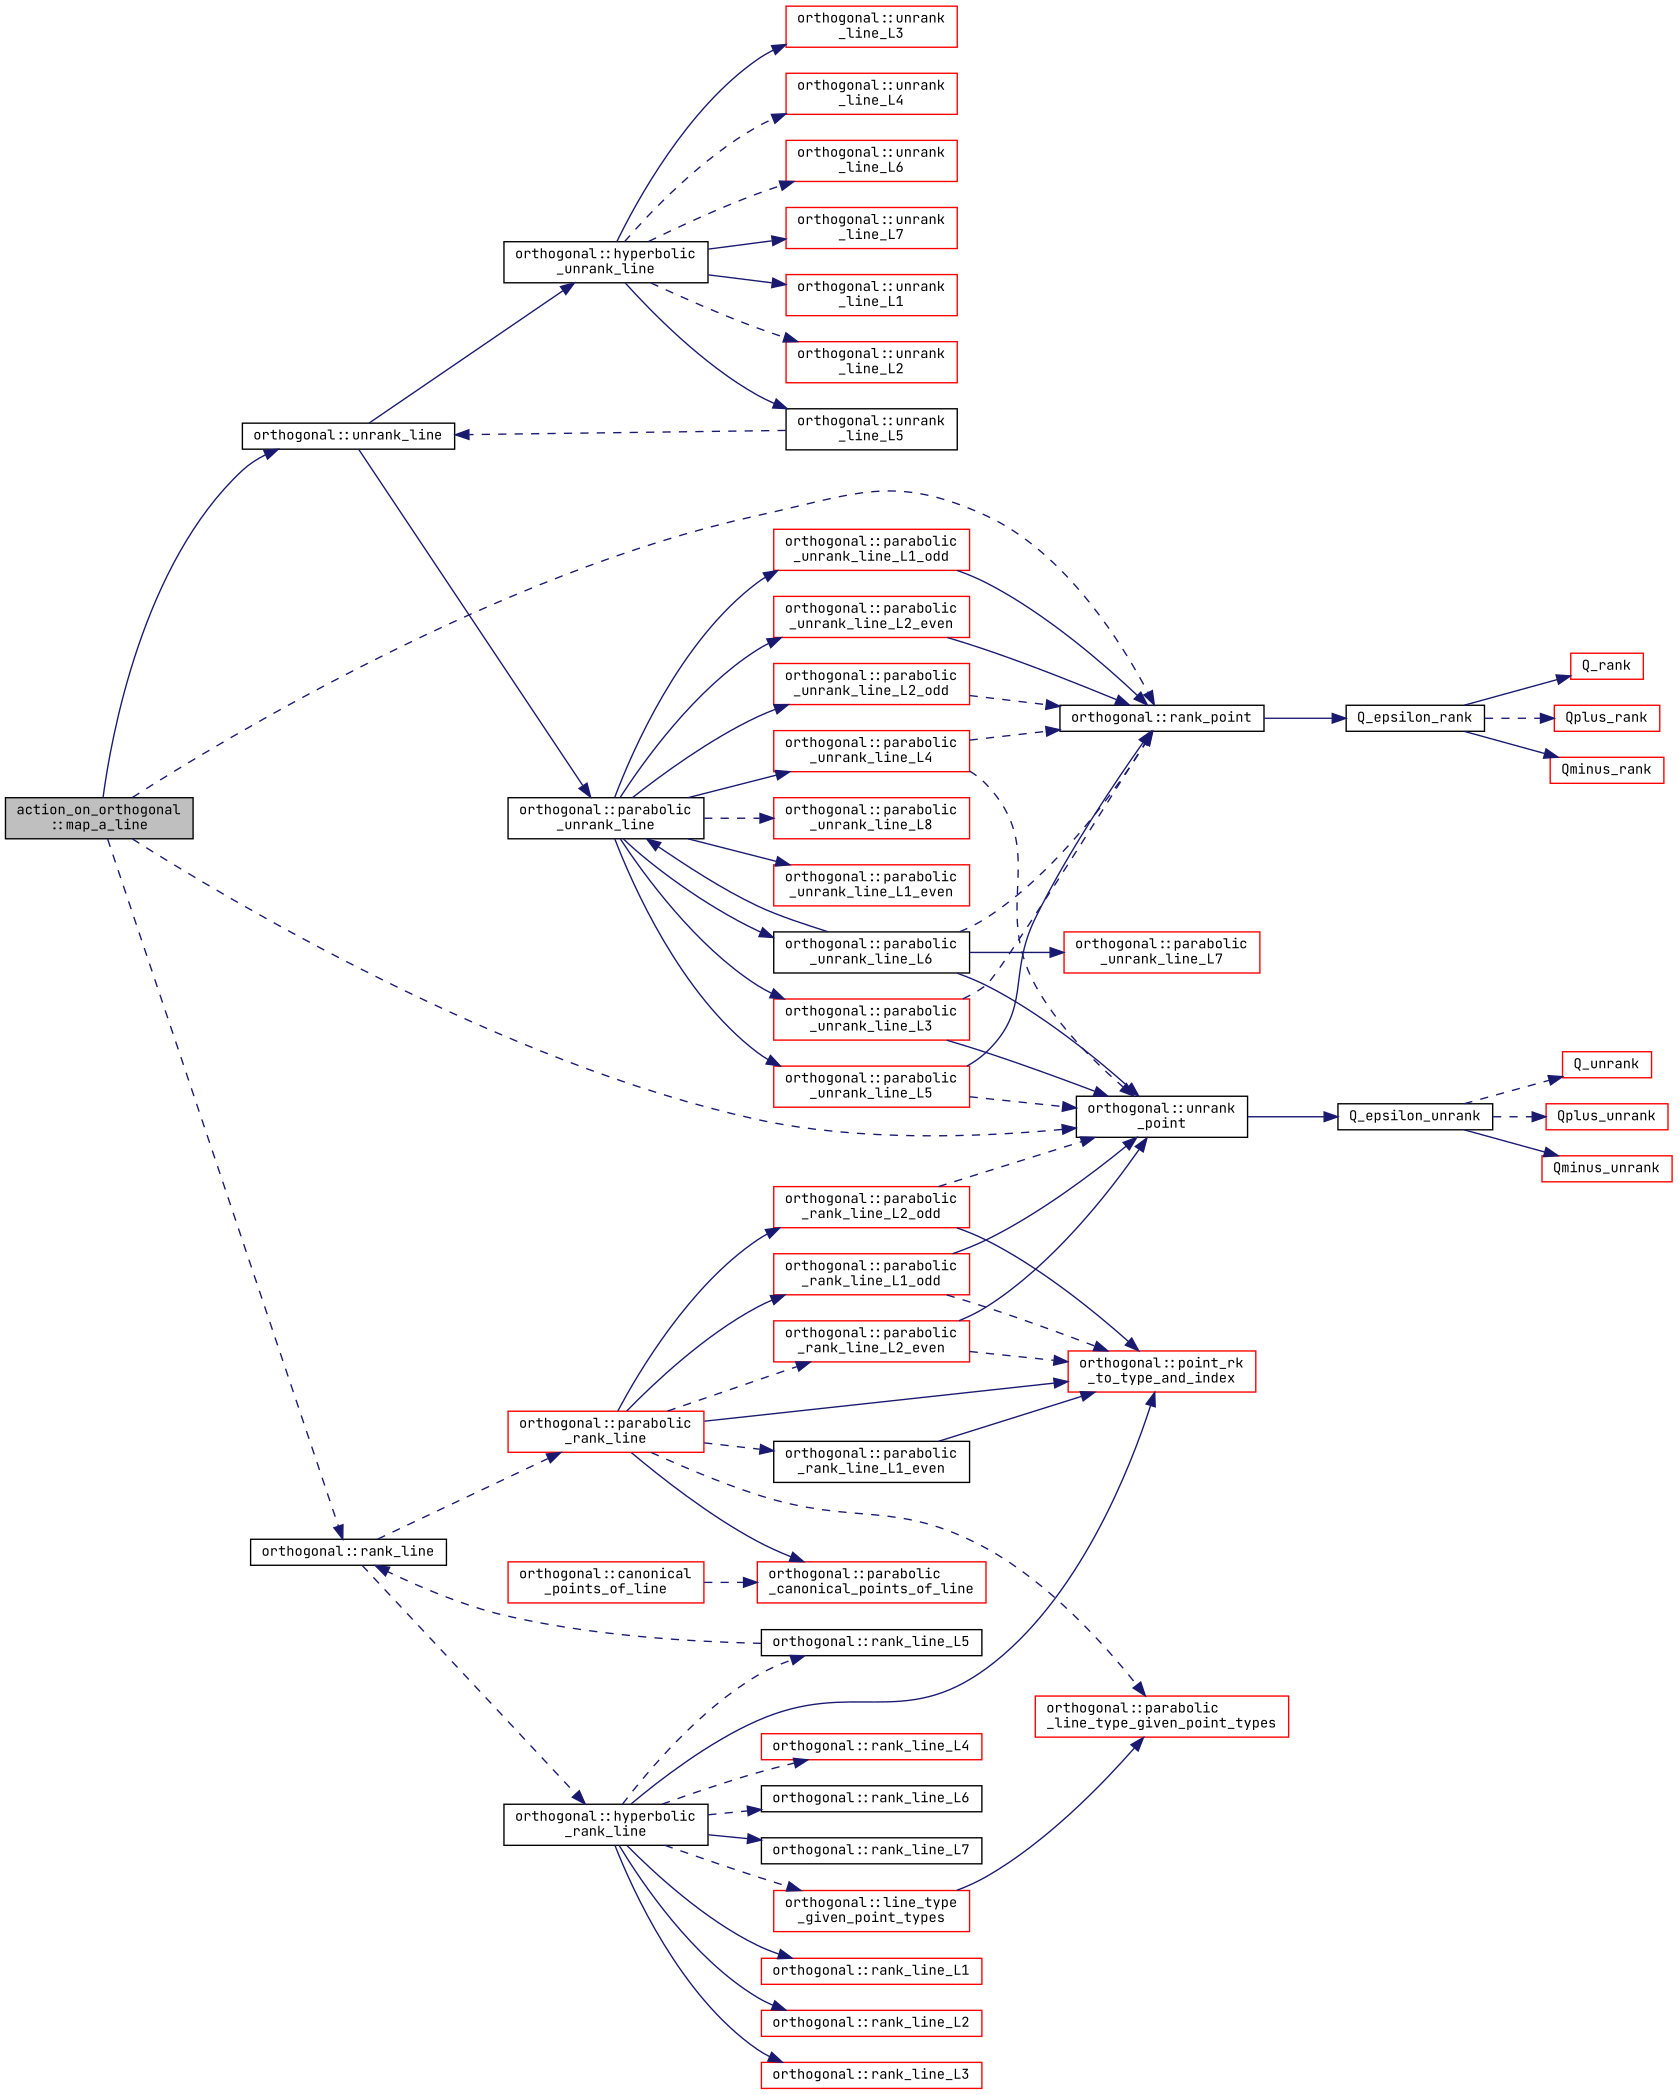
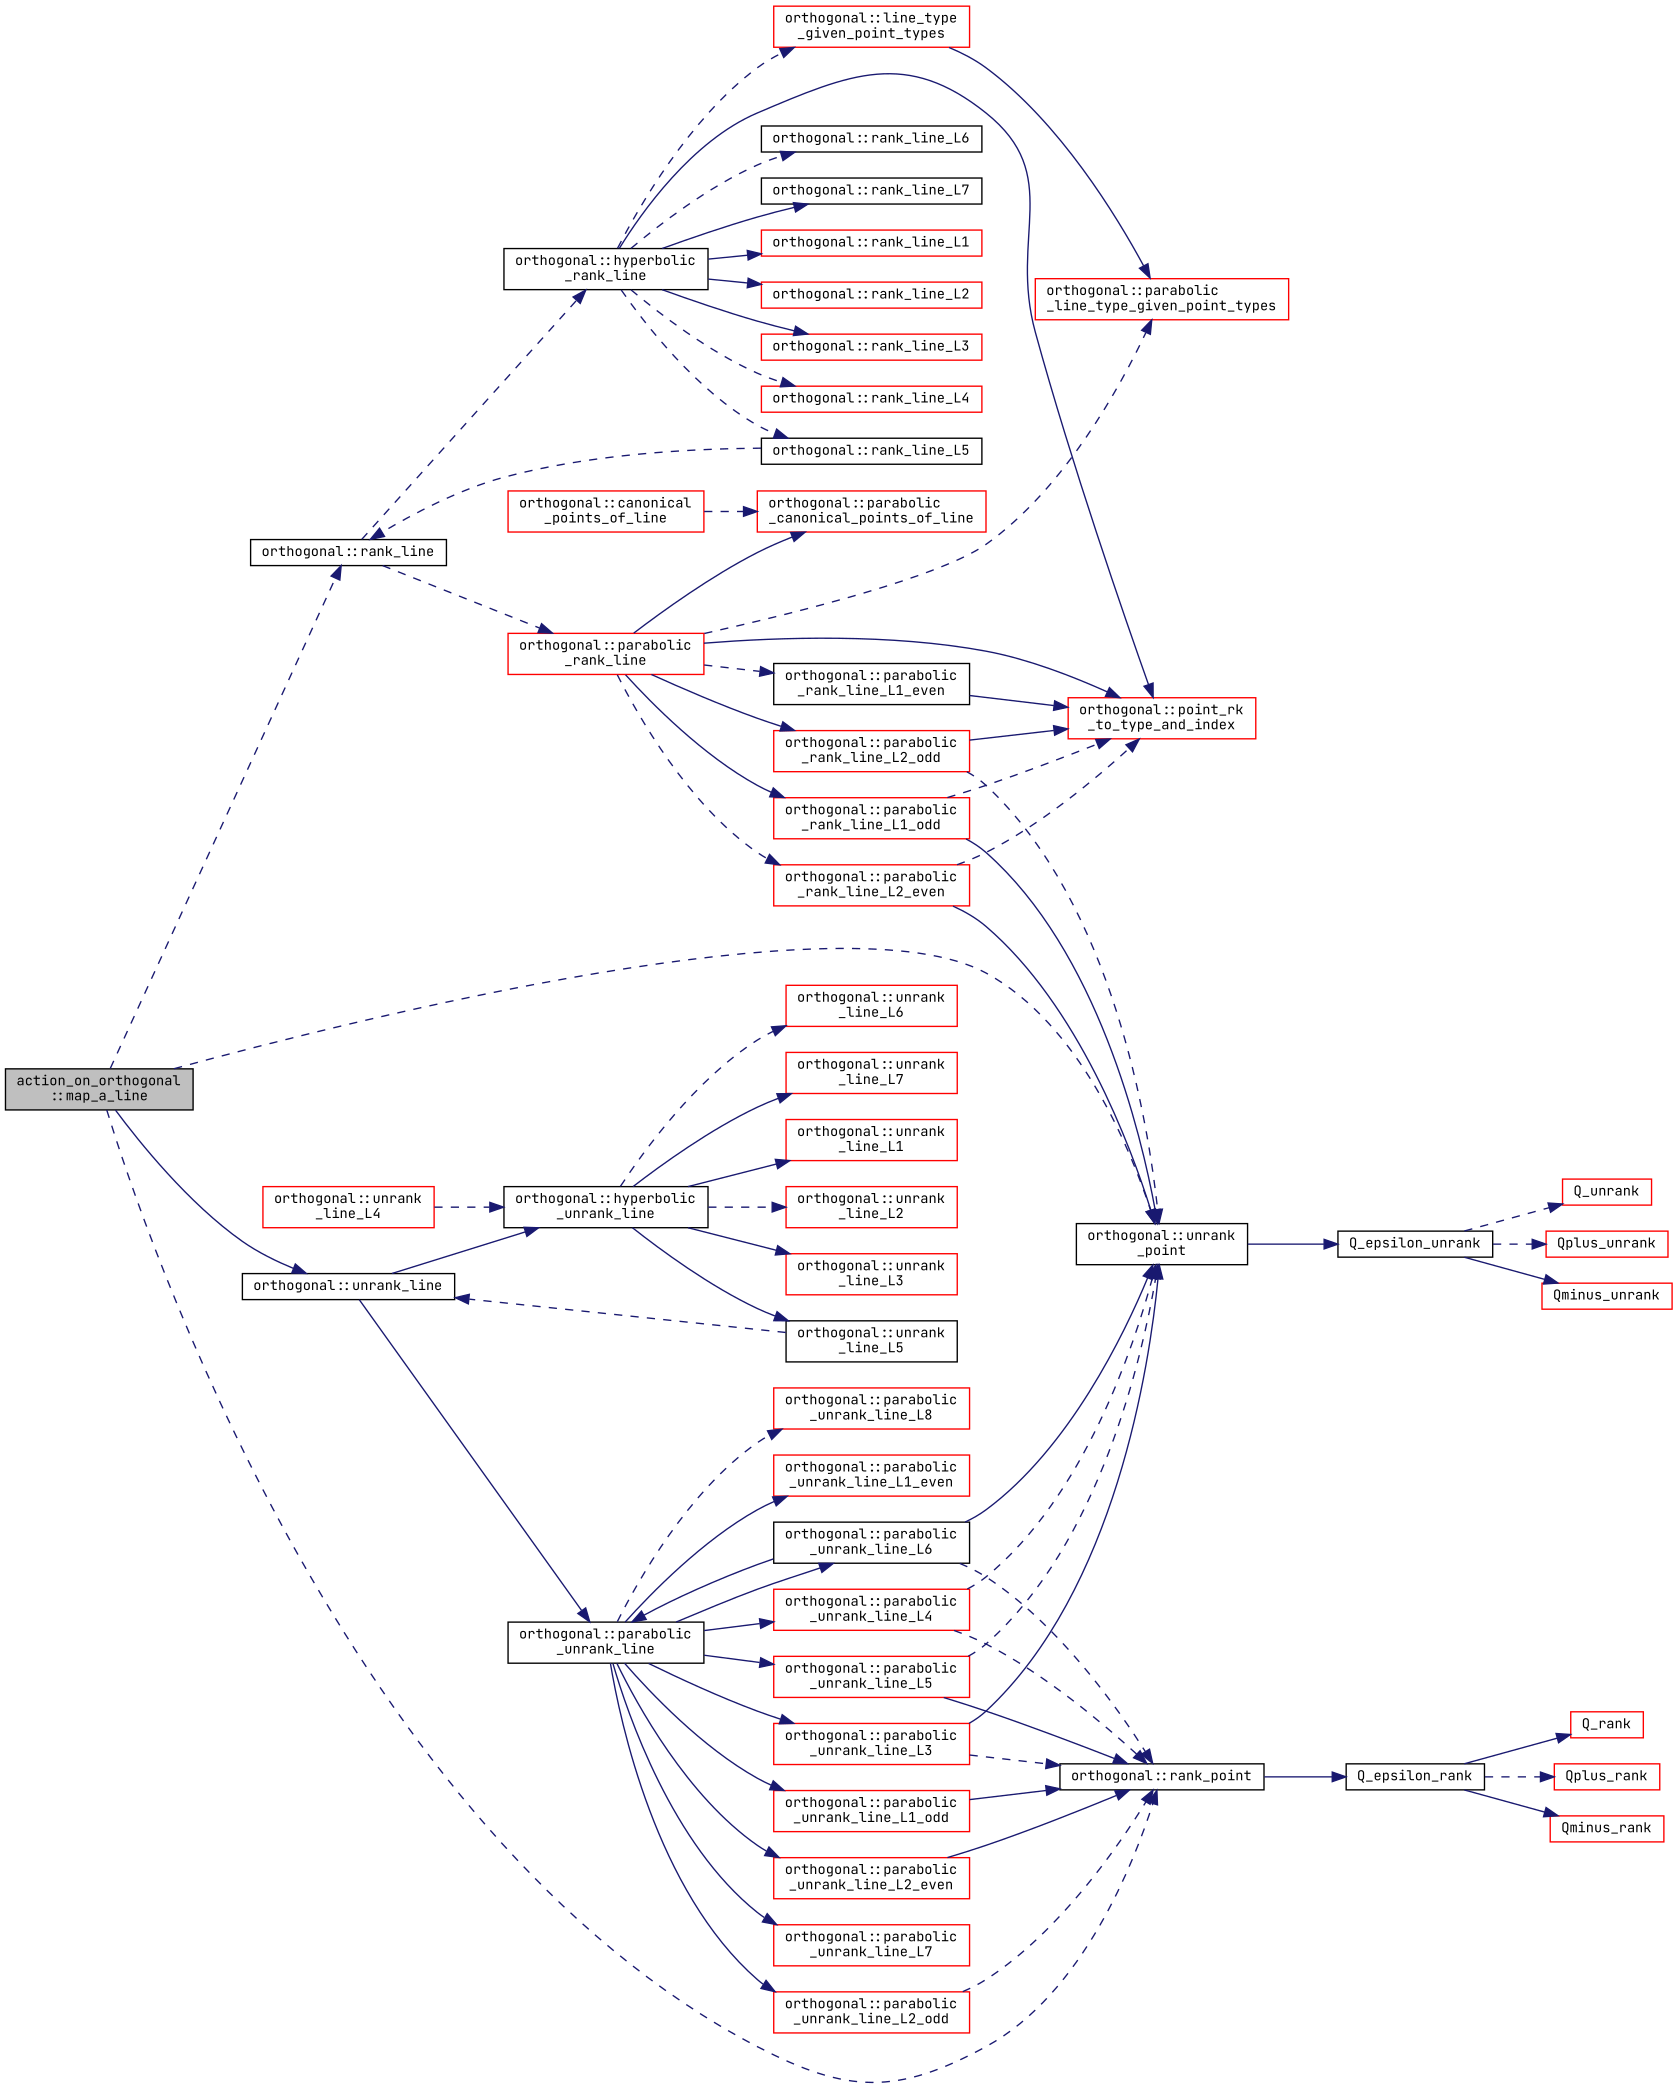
edge "orthogonal::hyperbolic _unrank_line" -> "orthogonal::unrank _line_L4": reversed
edge "orthogonal::parabolic _unrank_line_L6" -> "orthogonal::parabolic _unrank_line_L7": now "orthogonal::parabolic _unrank_line" -> "orthogonal::parabolic _unrank_line_L7"
